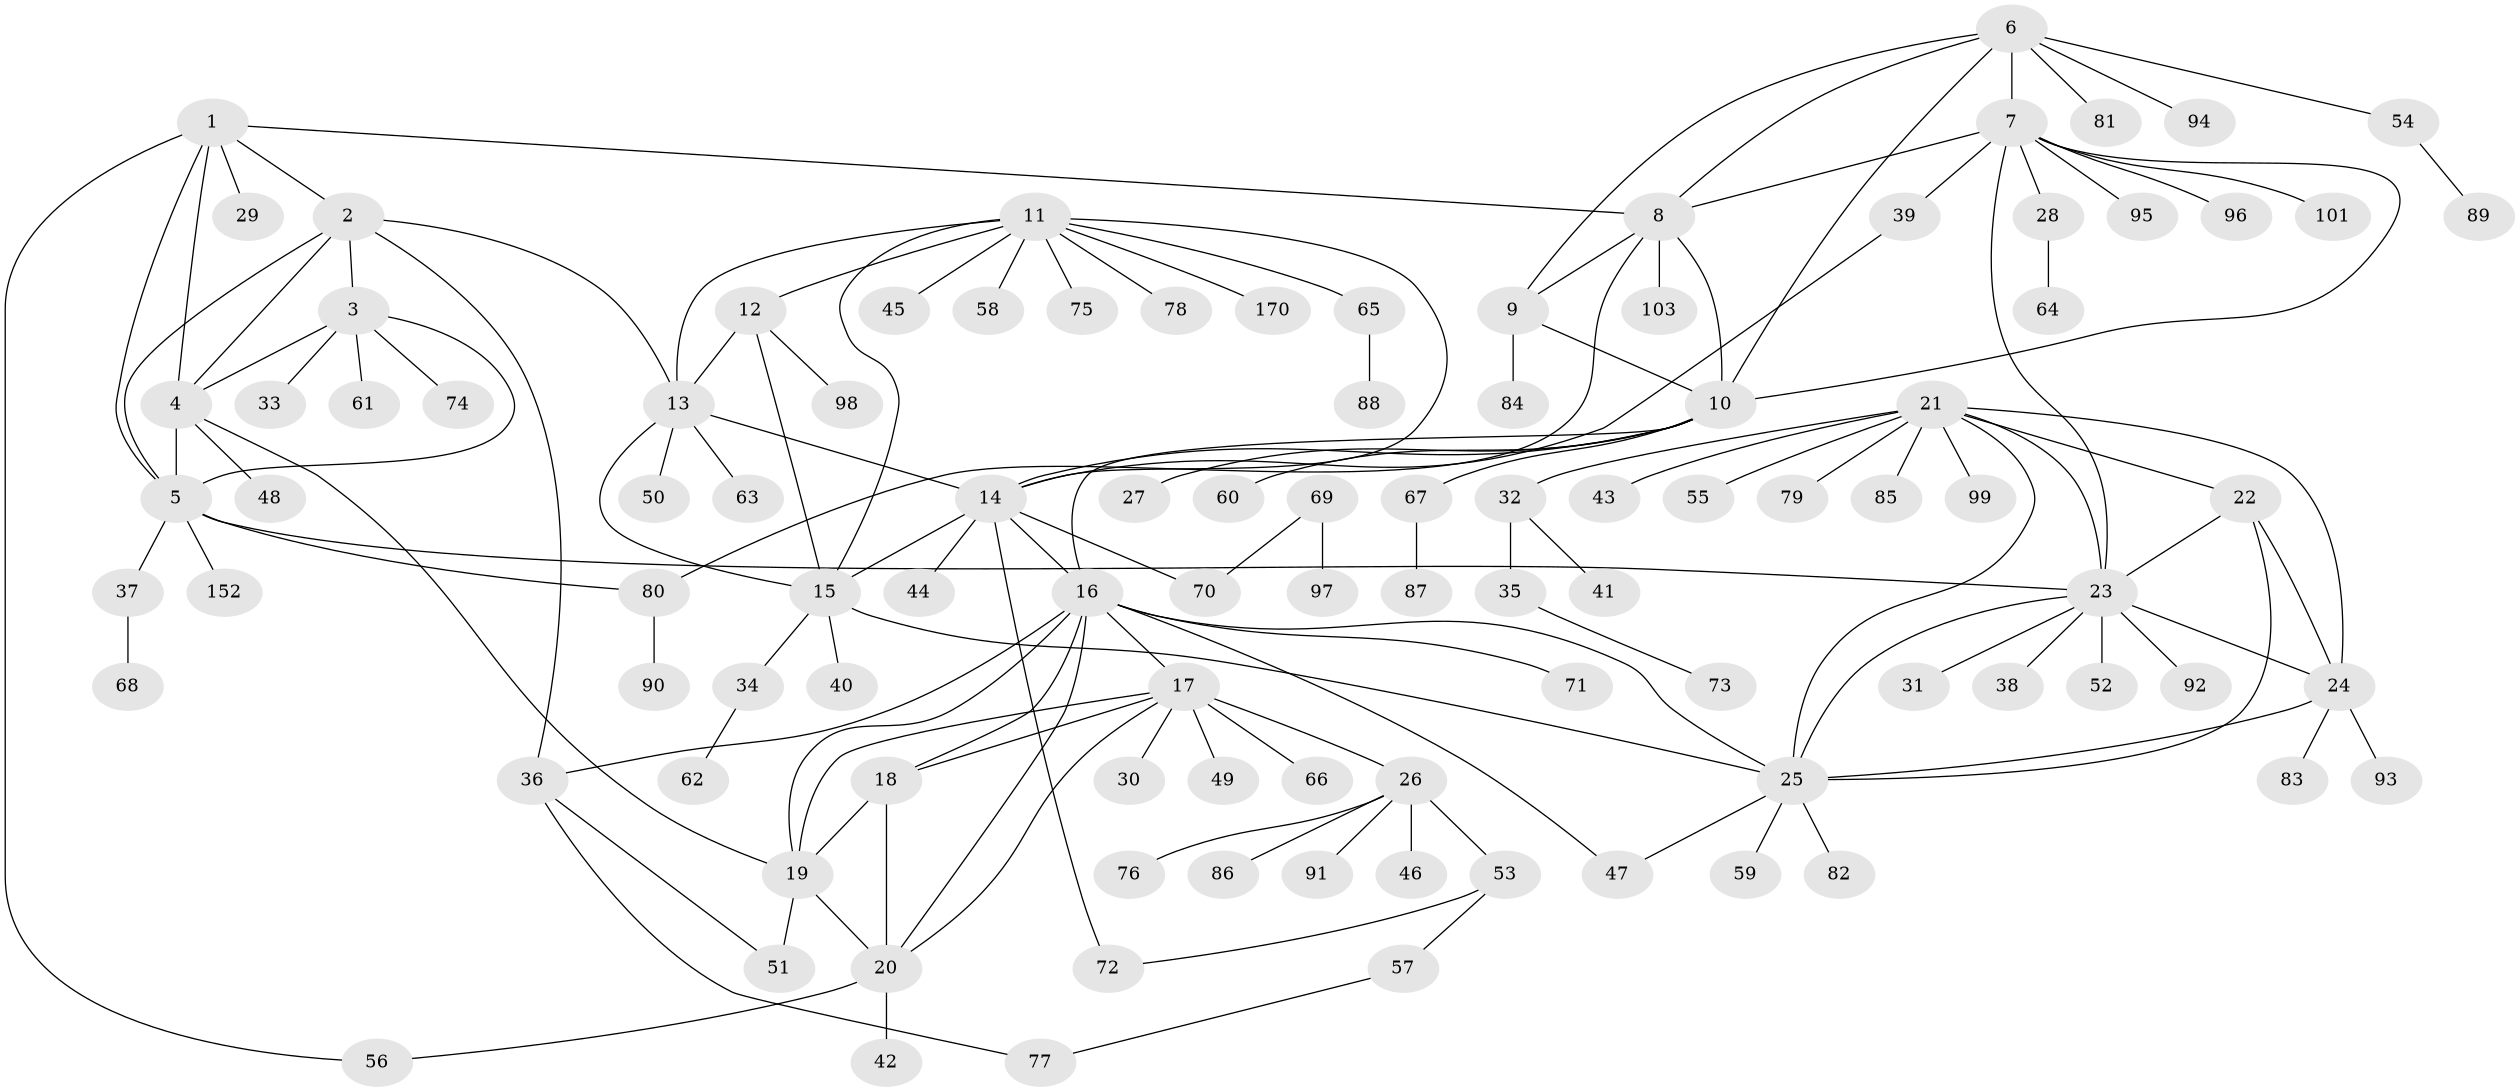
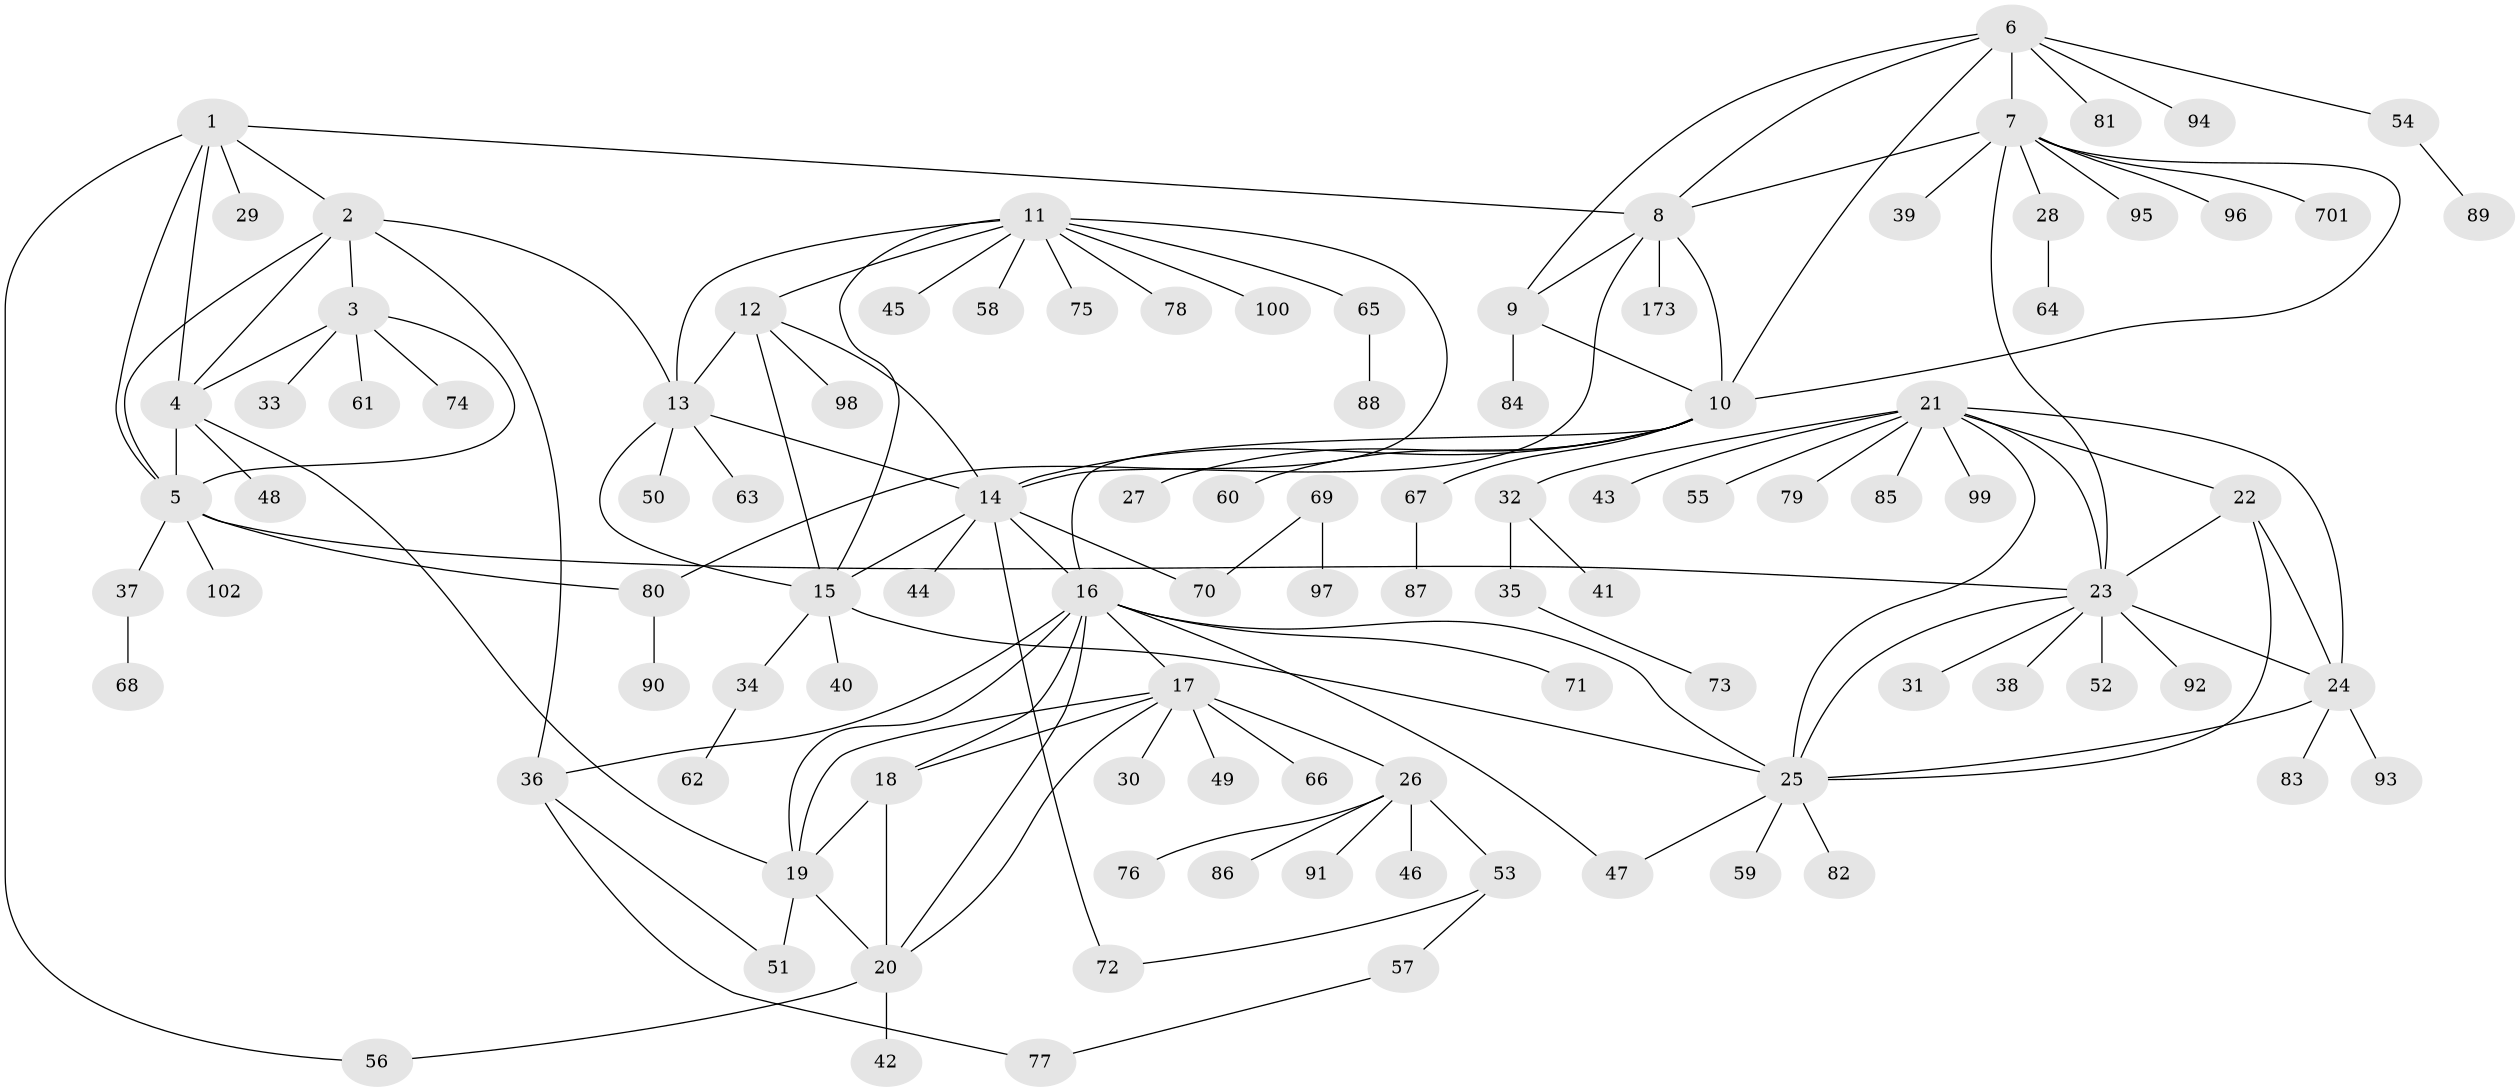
node "101": label "101" -> "701"
node "170": label "170" -> "100"
node "103": label "103" -> "173"
edge "39" -- "14": now "12" -- "14"
node "152": label "152" -> "102"
